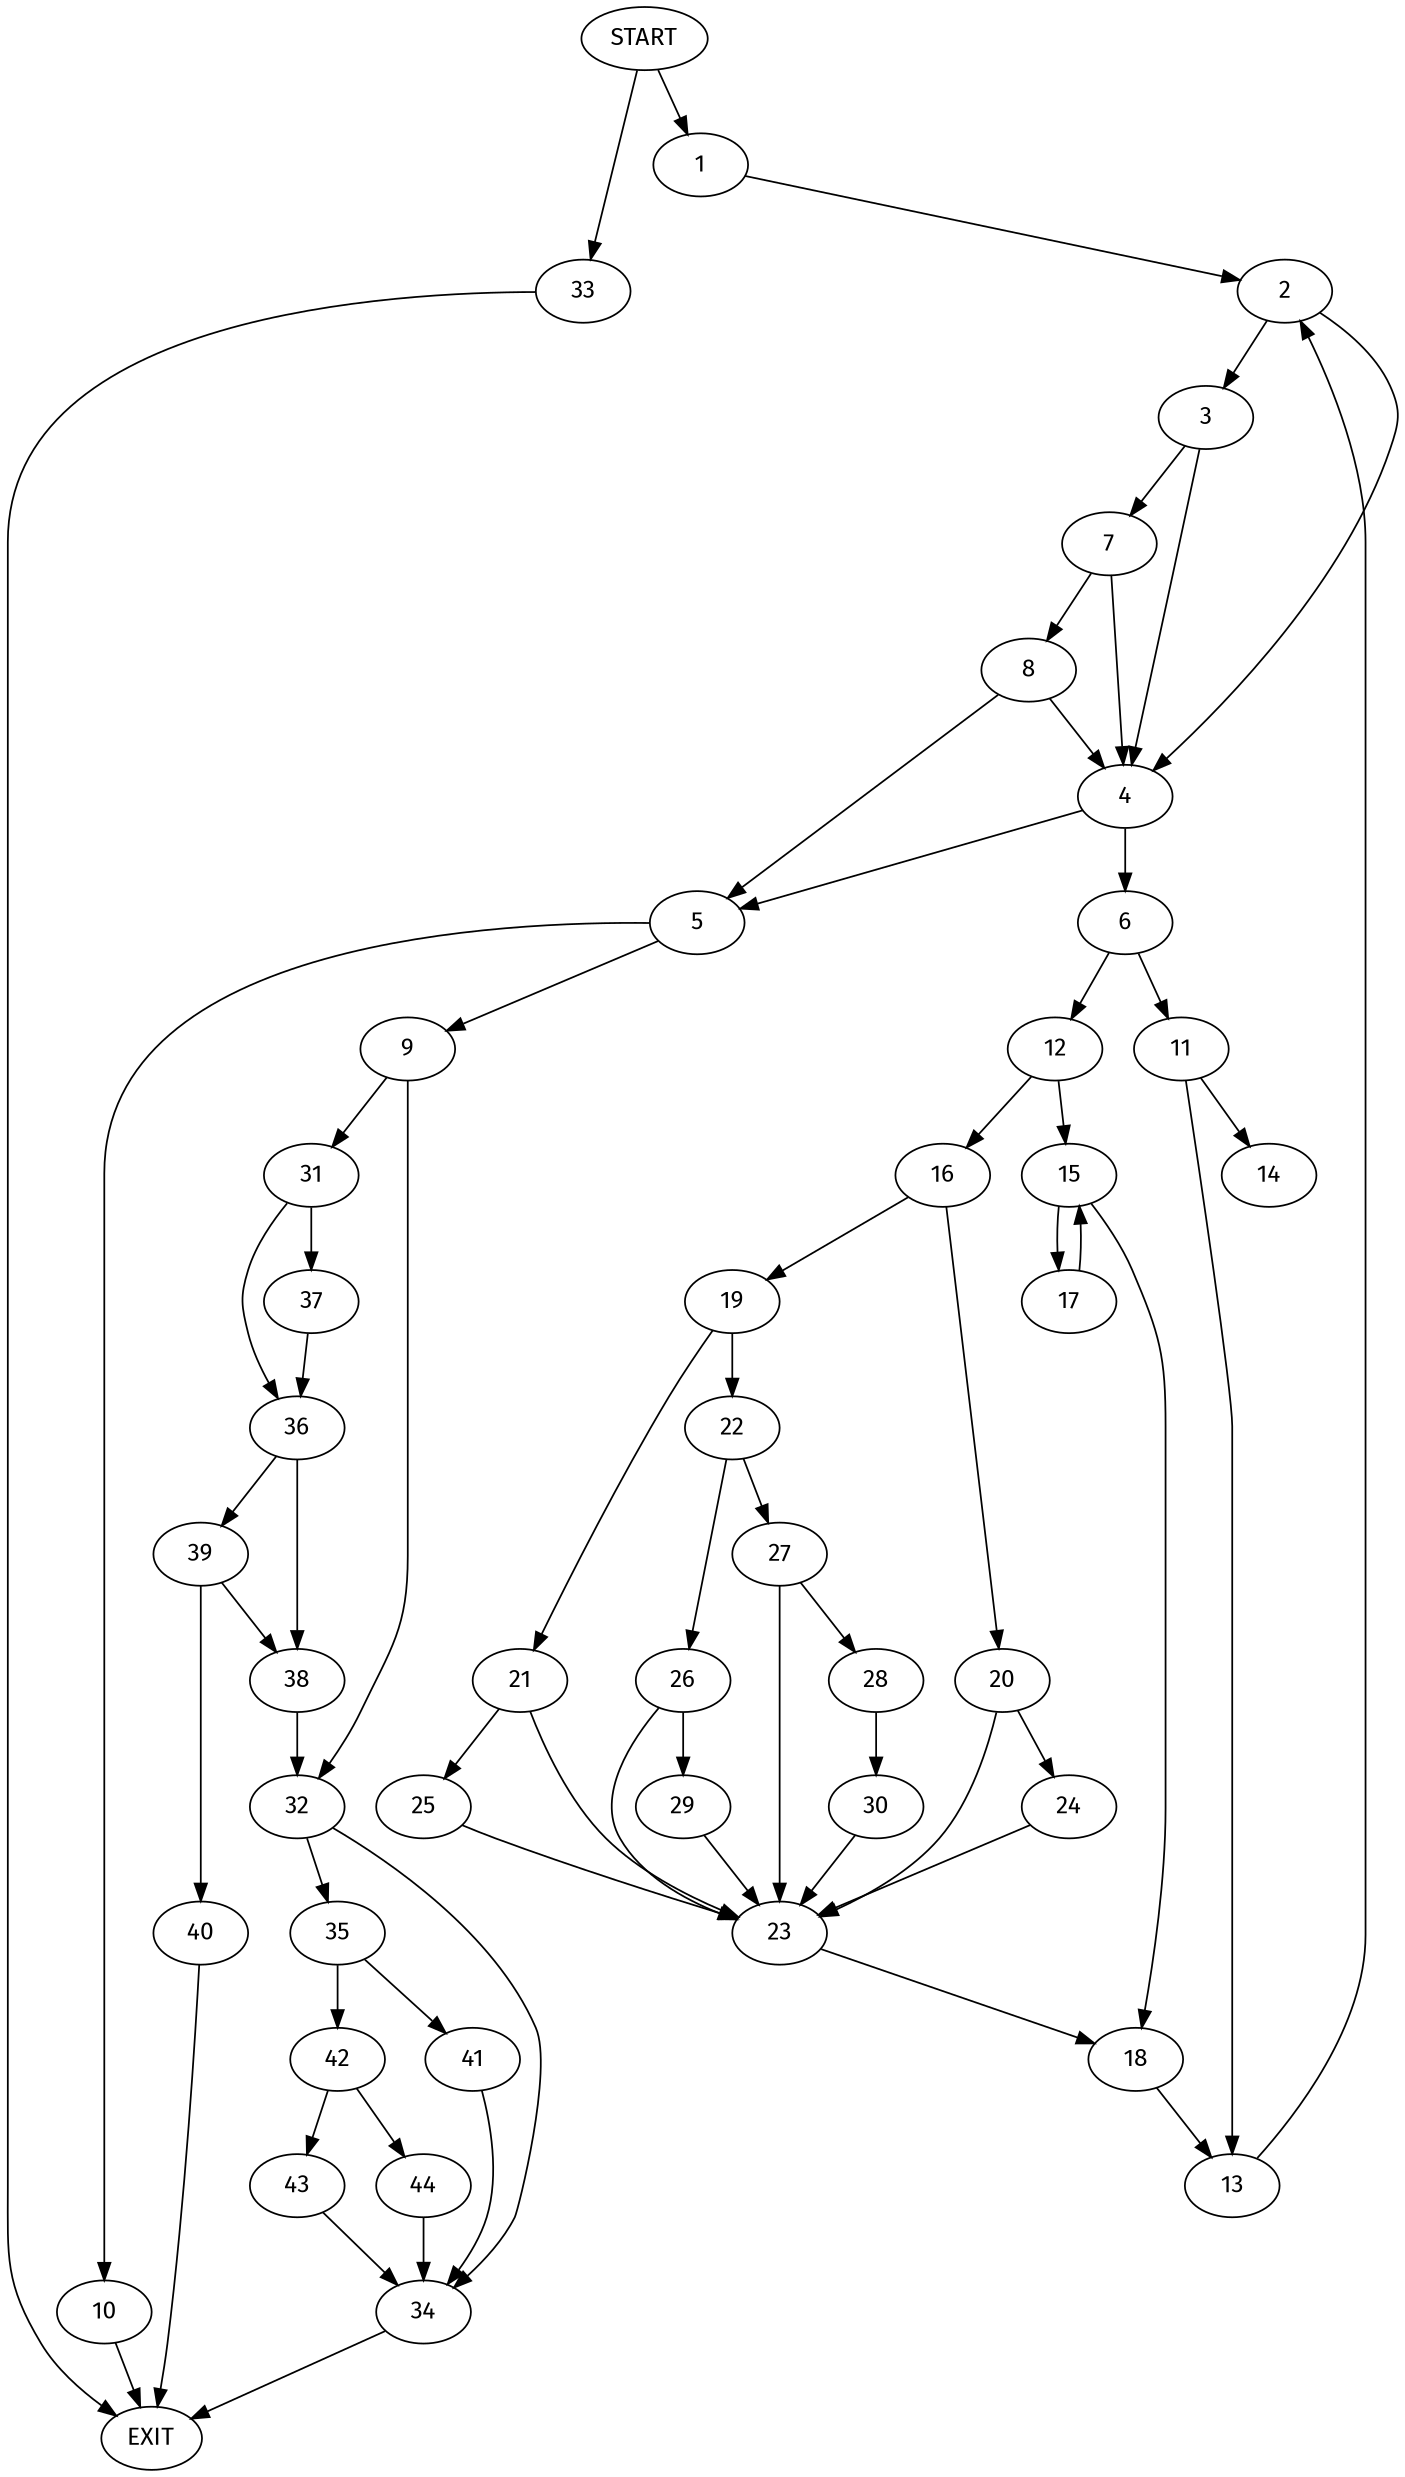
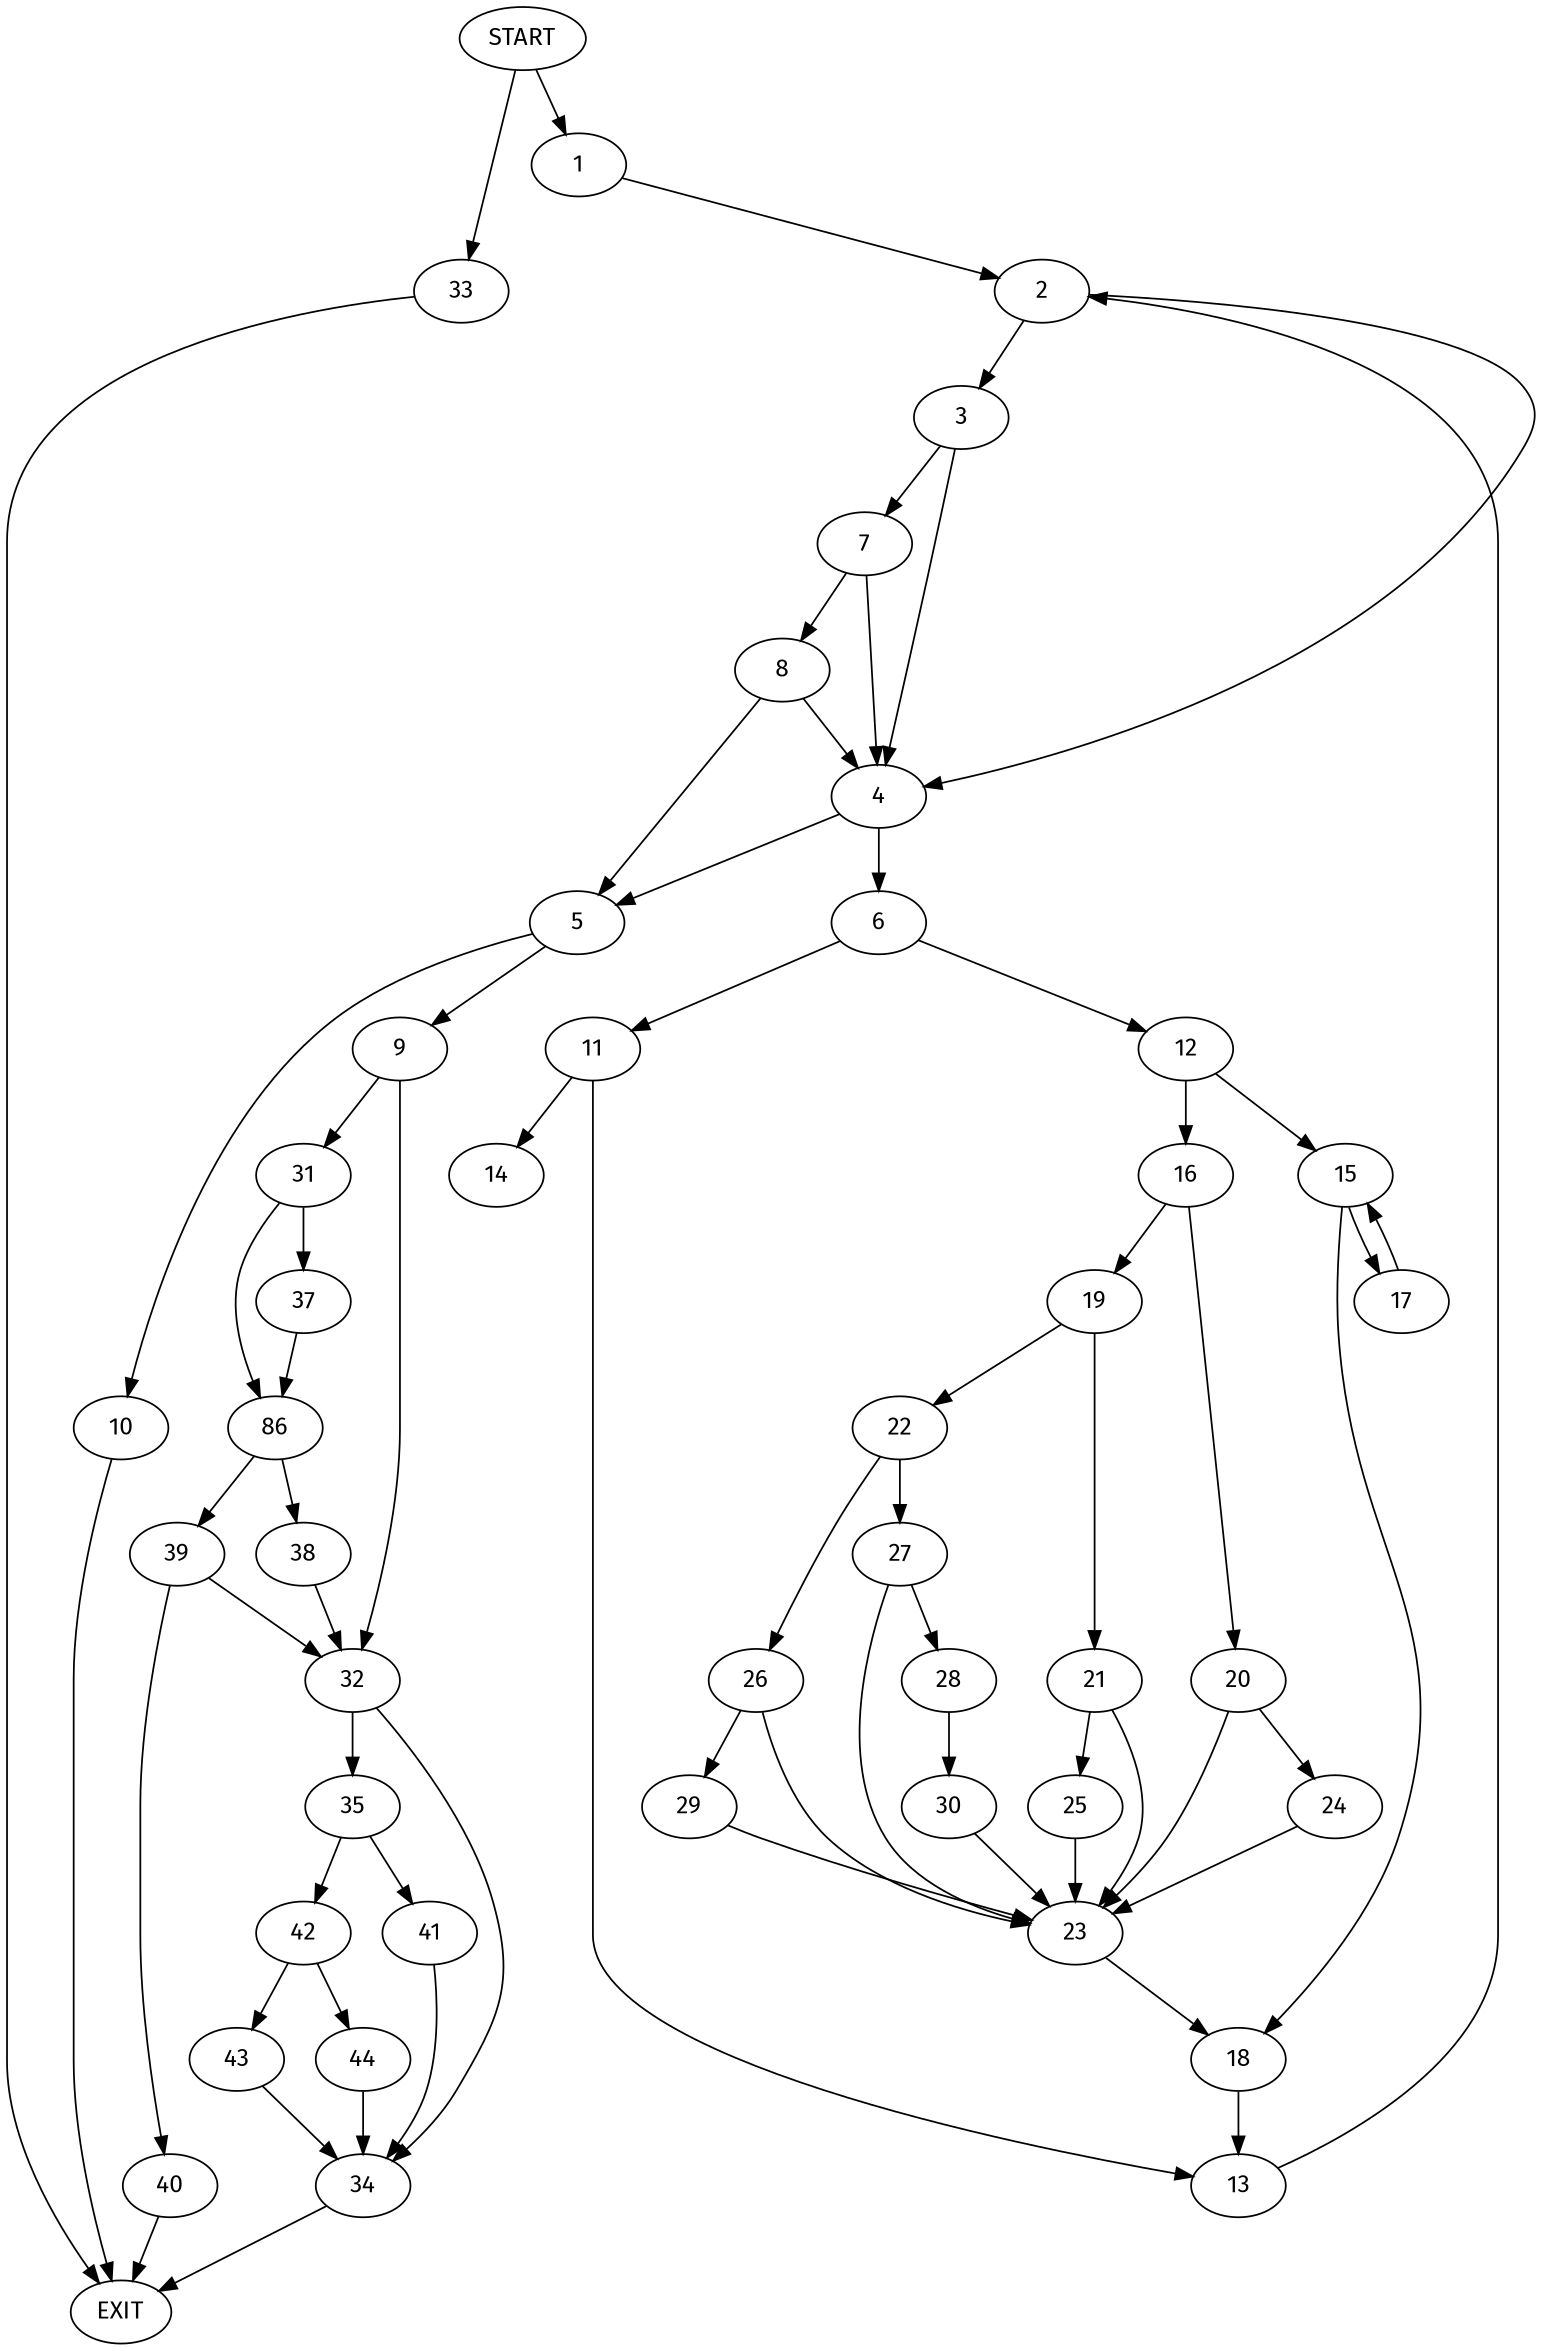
node "36": label "36" -> "86"
edge "39" -> "38": now "39" -> "32"
